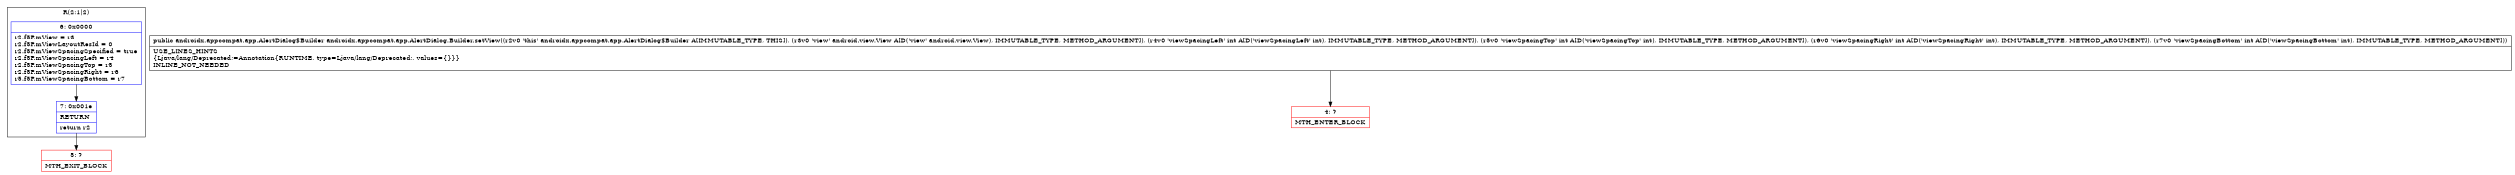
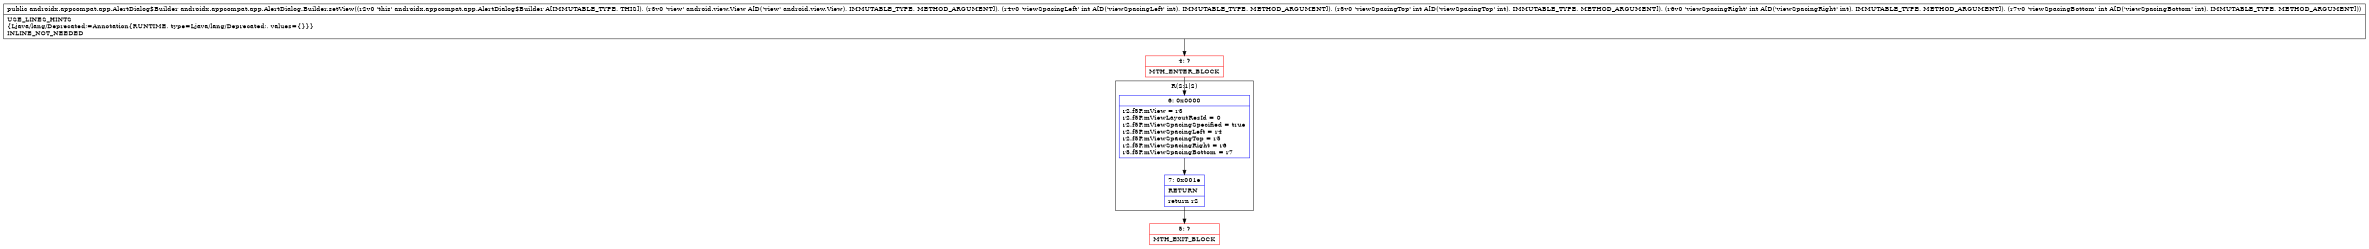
edge "4: ?" -> "6: 0x0000": added
